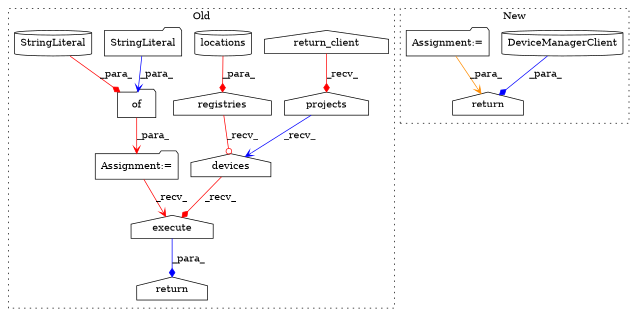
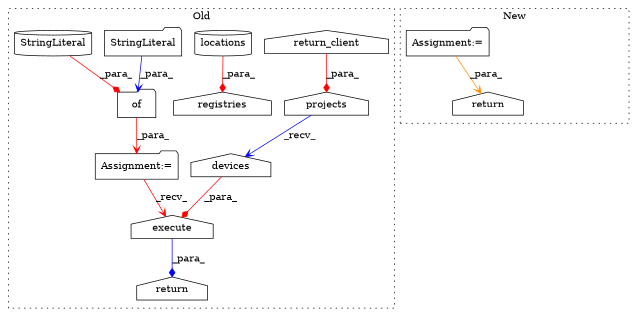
node "DeviceManagerClient": removed
edge "return_client" -> "projects": label "_recv_" -> "_para_"
edge "registries" -> "devices": removed, label "_recv_"
edge "devices" -> "execute": label "_recv_" -> "_para_"
